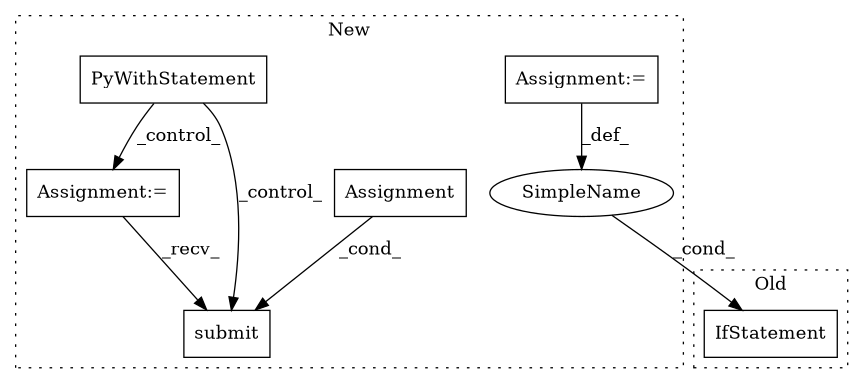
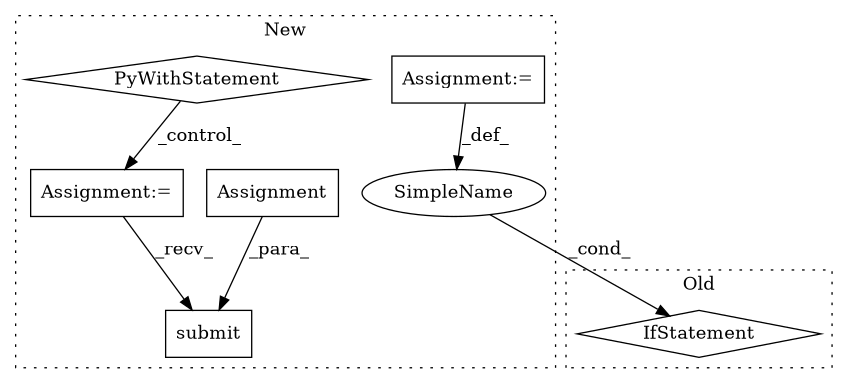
node "PyWithStatement": shape box -> diamond
edge "PyWithStatement" -> "submit": removed, label "_control_"
edge "Assignment" -> "submit": label "_cond_" -> "_para_"
node "IfStatement": shape box -> diamond
